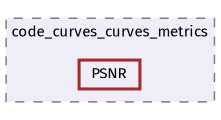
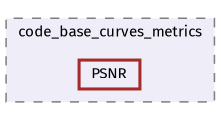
cluster "code_curves_curves_metrics": label "code_curves_curves_metrics" -> "code_base_curves_metrics"
